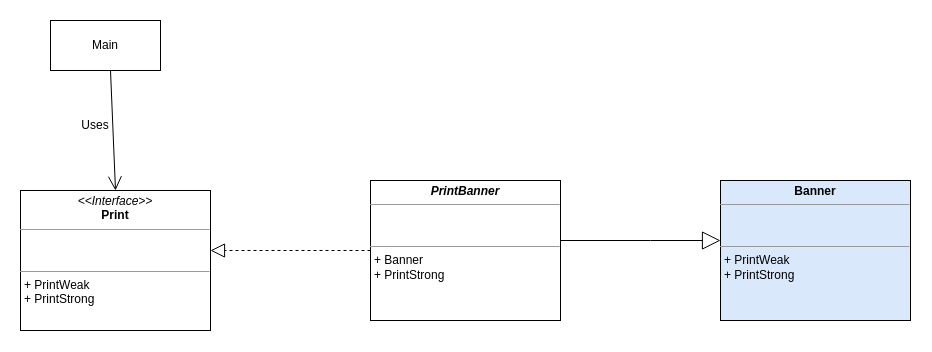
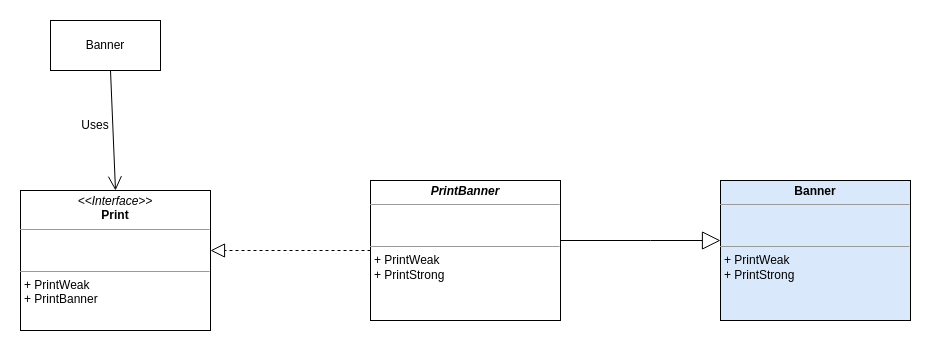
node "Main": label "Main" -> "Banner"
node "PrintBanner + Banner + PrintStrong": label "PrintBanner + Banner + PrintStrong" -> "PrintBanner + PrintWeak + PrintStrong"
node "<<Interface>> Print + PrintWeak + PrintStrong": label "<<Interface>> Print + PrintWeak + PrintStrong" -> "<<Interface>> Print + PrintWeak + PrintBanner"
